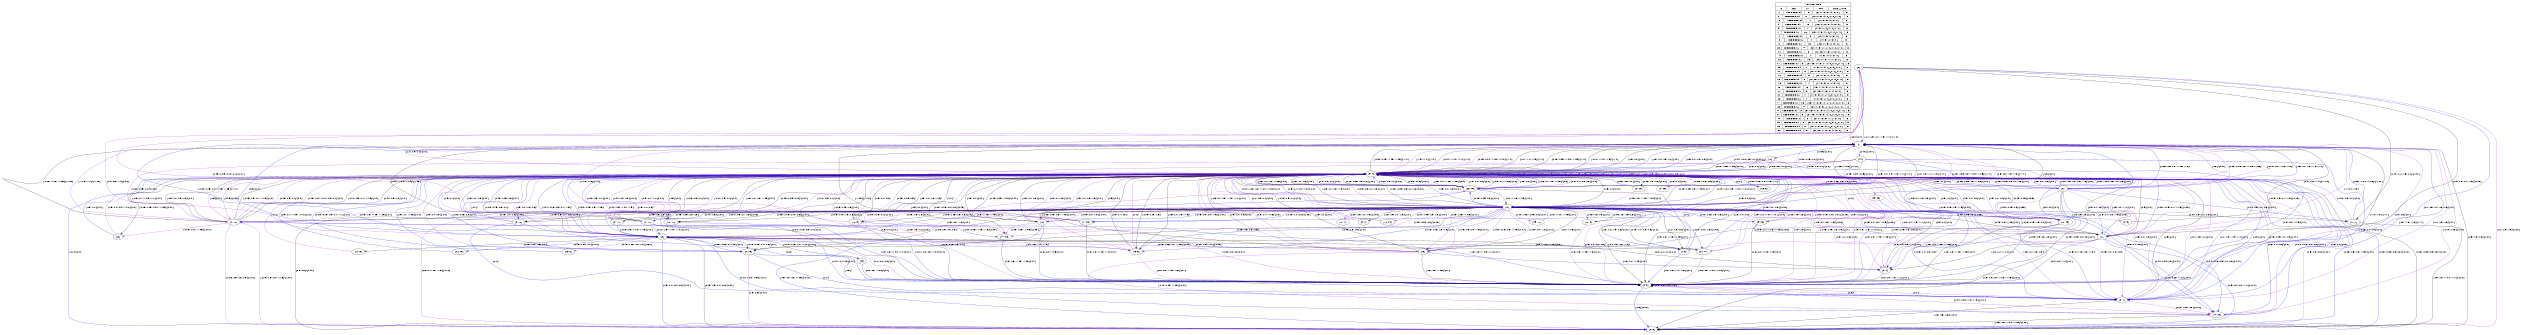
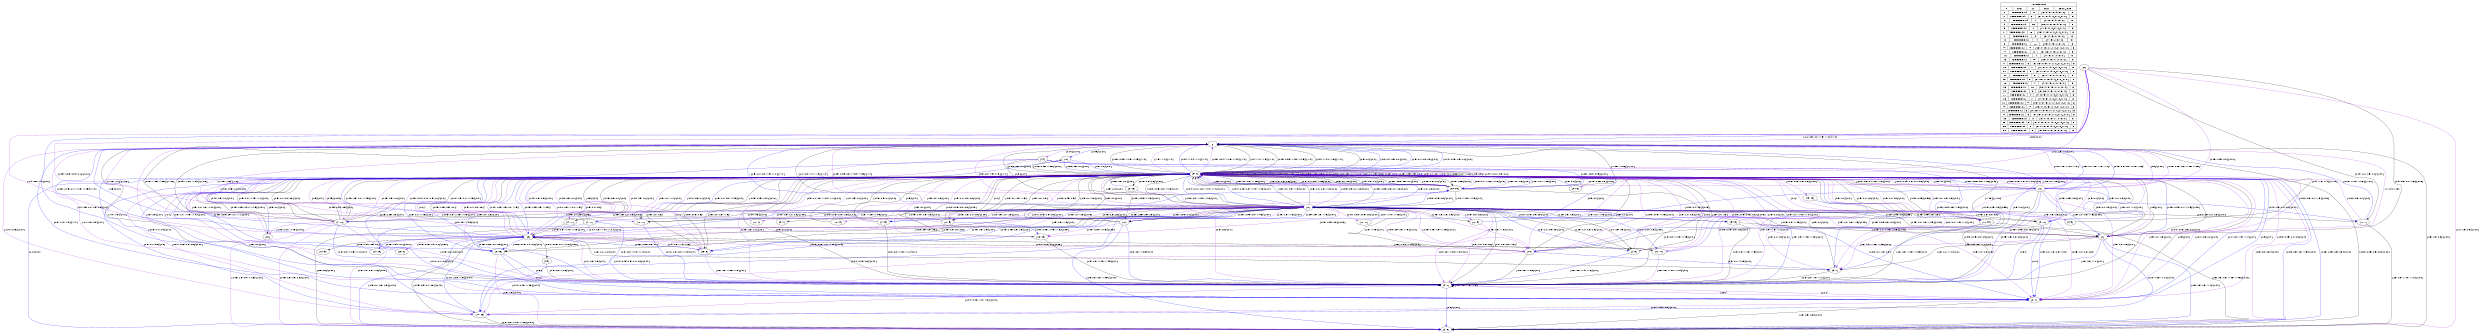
node "{20,": removed
